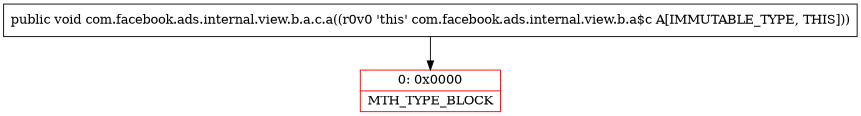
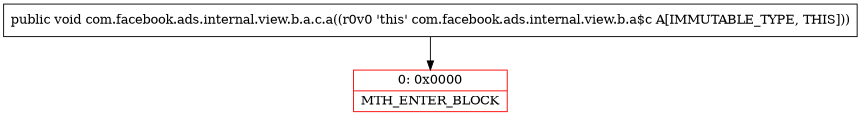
node "0: 0x0000": text "MTH_TYPE_BLOCK" -> "MTH_ENTER_BLOCK"
